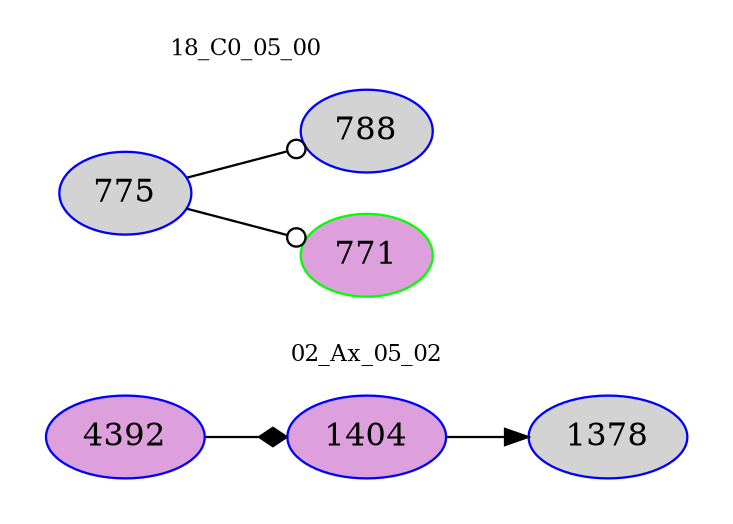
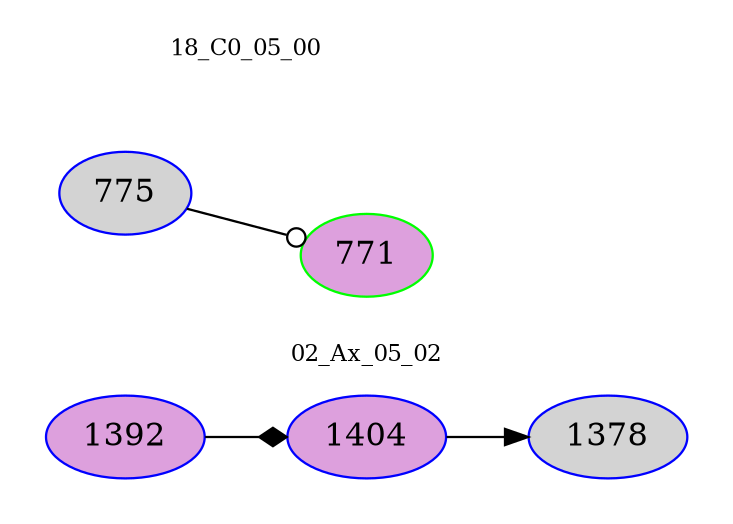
node "788": removed
node "4392": label "4392" -> "1392"
